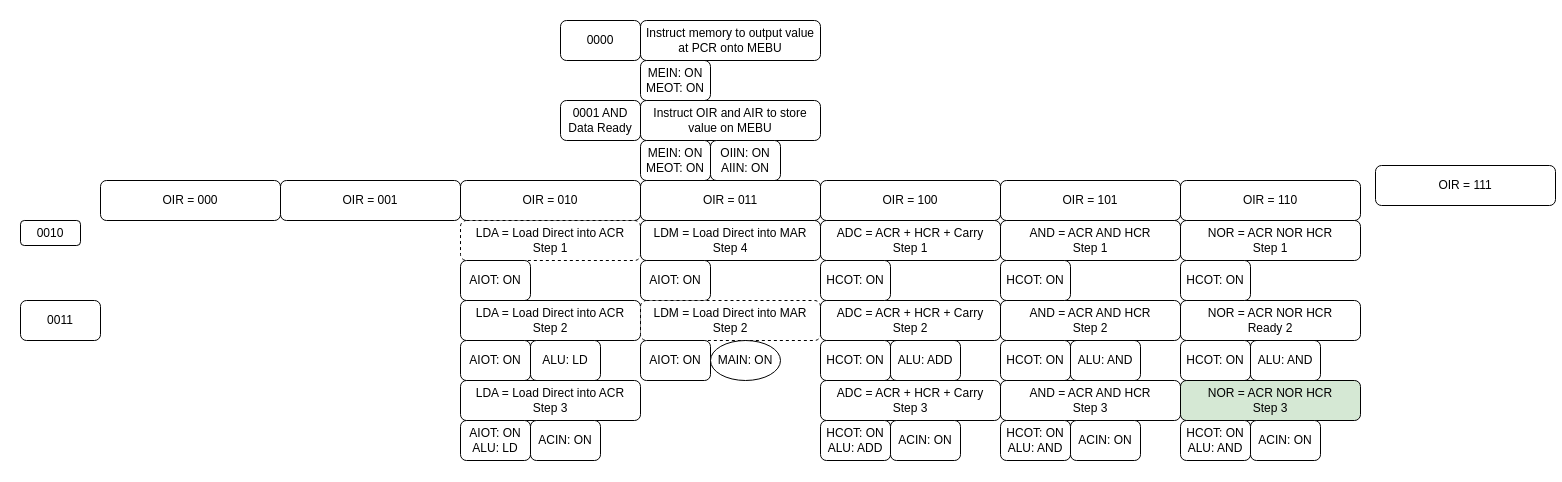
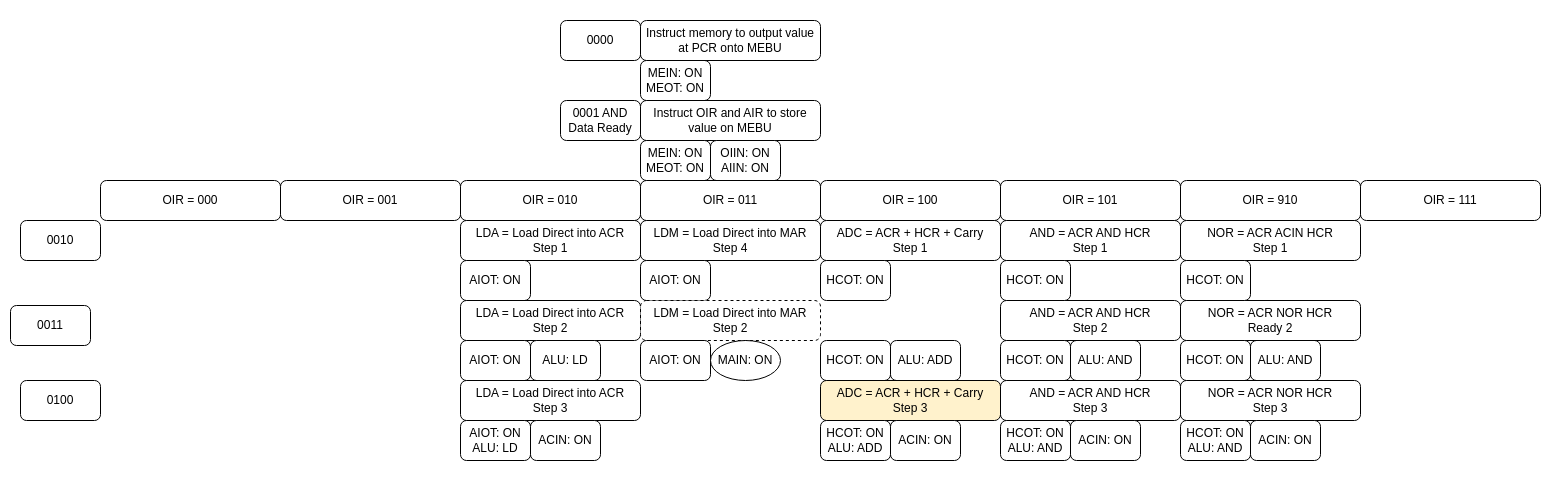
node "OIR = 111": moved (1466, 186) -> (1451, 201)
node "OIR = 110": label "OIR = 110" -> "OIR = 910"
node "0010": size 60x25 -> 80x40
node "LDA = Load Direct into ACR Step 1": style dashed -> solid
node "NOR = ACR NOR HCR Step 1": label "NOR = ACR NOR HCR Step 1" -> "NOR = ACR ACIN HCR Step 1"
node "0011": moved (61, 321) -> (51, 326)
node "ADC = ACR + HCR + Carry Step 2": removed
node "0100": added
node "ADC = ACR + HCR + Carry Step 3": fillcolor #ffffff -> #fff2cc
node "NOR = ACR NOR HCR Step 3": fillcolor #d5e8d4 -> #ffffff
